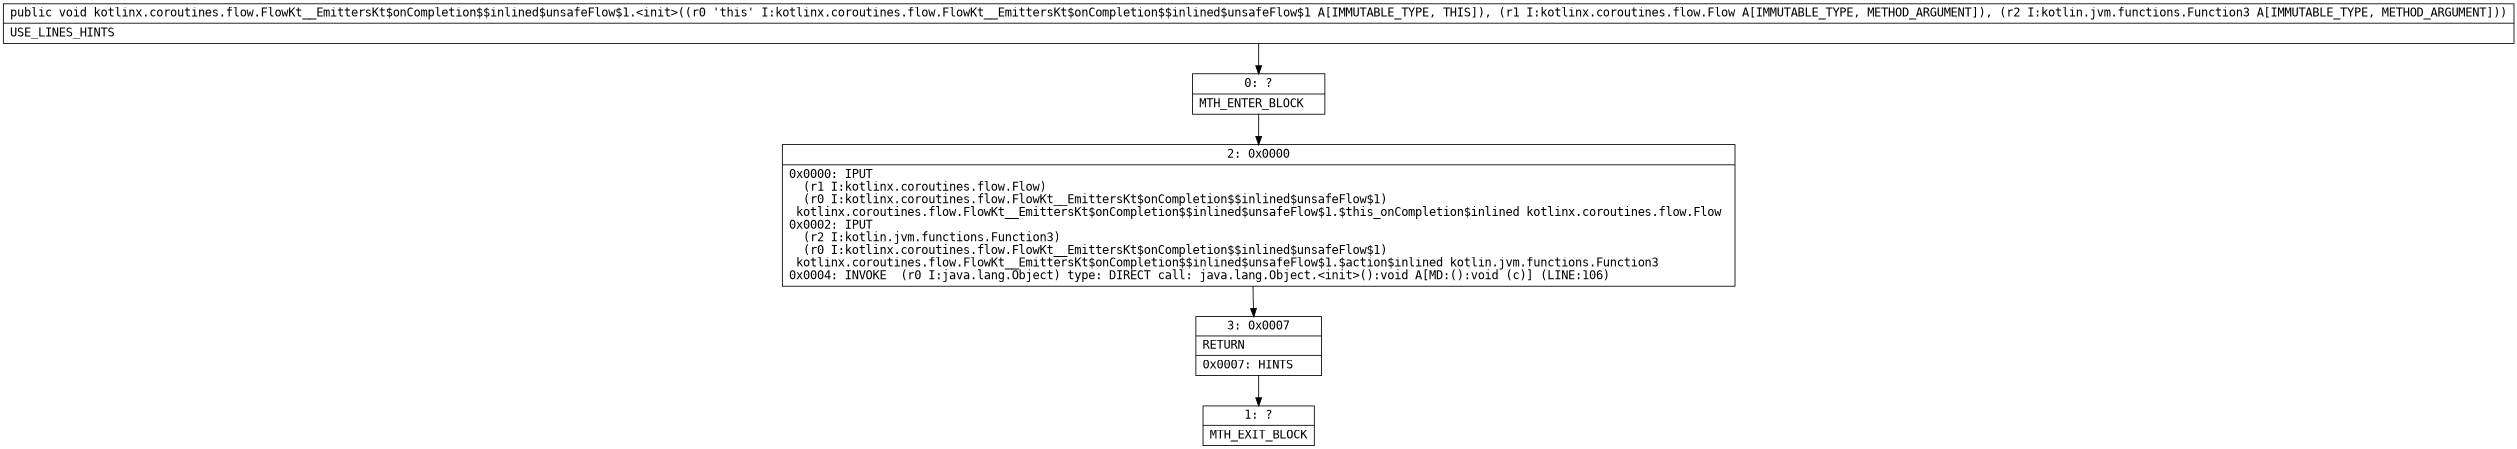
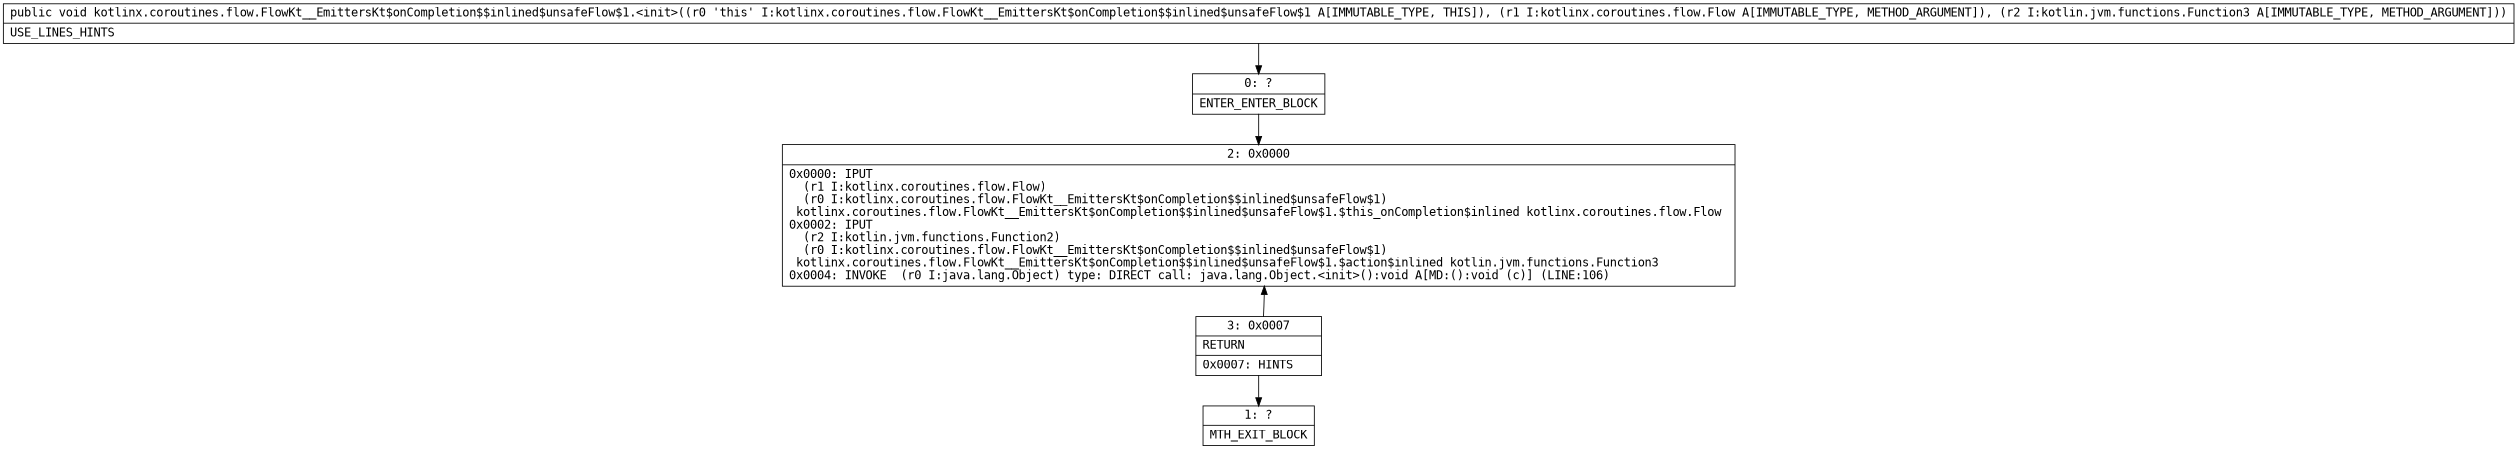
node "0: ?": text "MTH_ENTER_BLOCK" -> "ENTER_ENTER_BLOCK"
node "2: 0x0000": text "(r2 I:kotlin.jvm.functions.Function3)" -> "(r2 I:kotlin.jvm.functions.Function2)"
edge "2: 0x0000" -> "3: 0x0007": reversed
